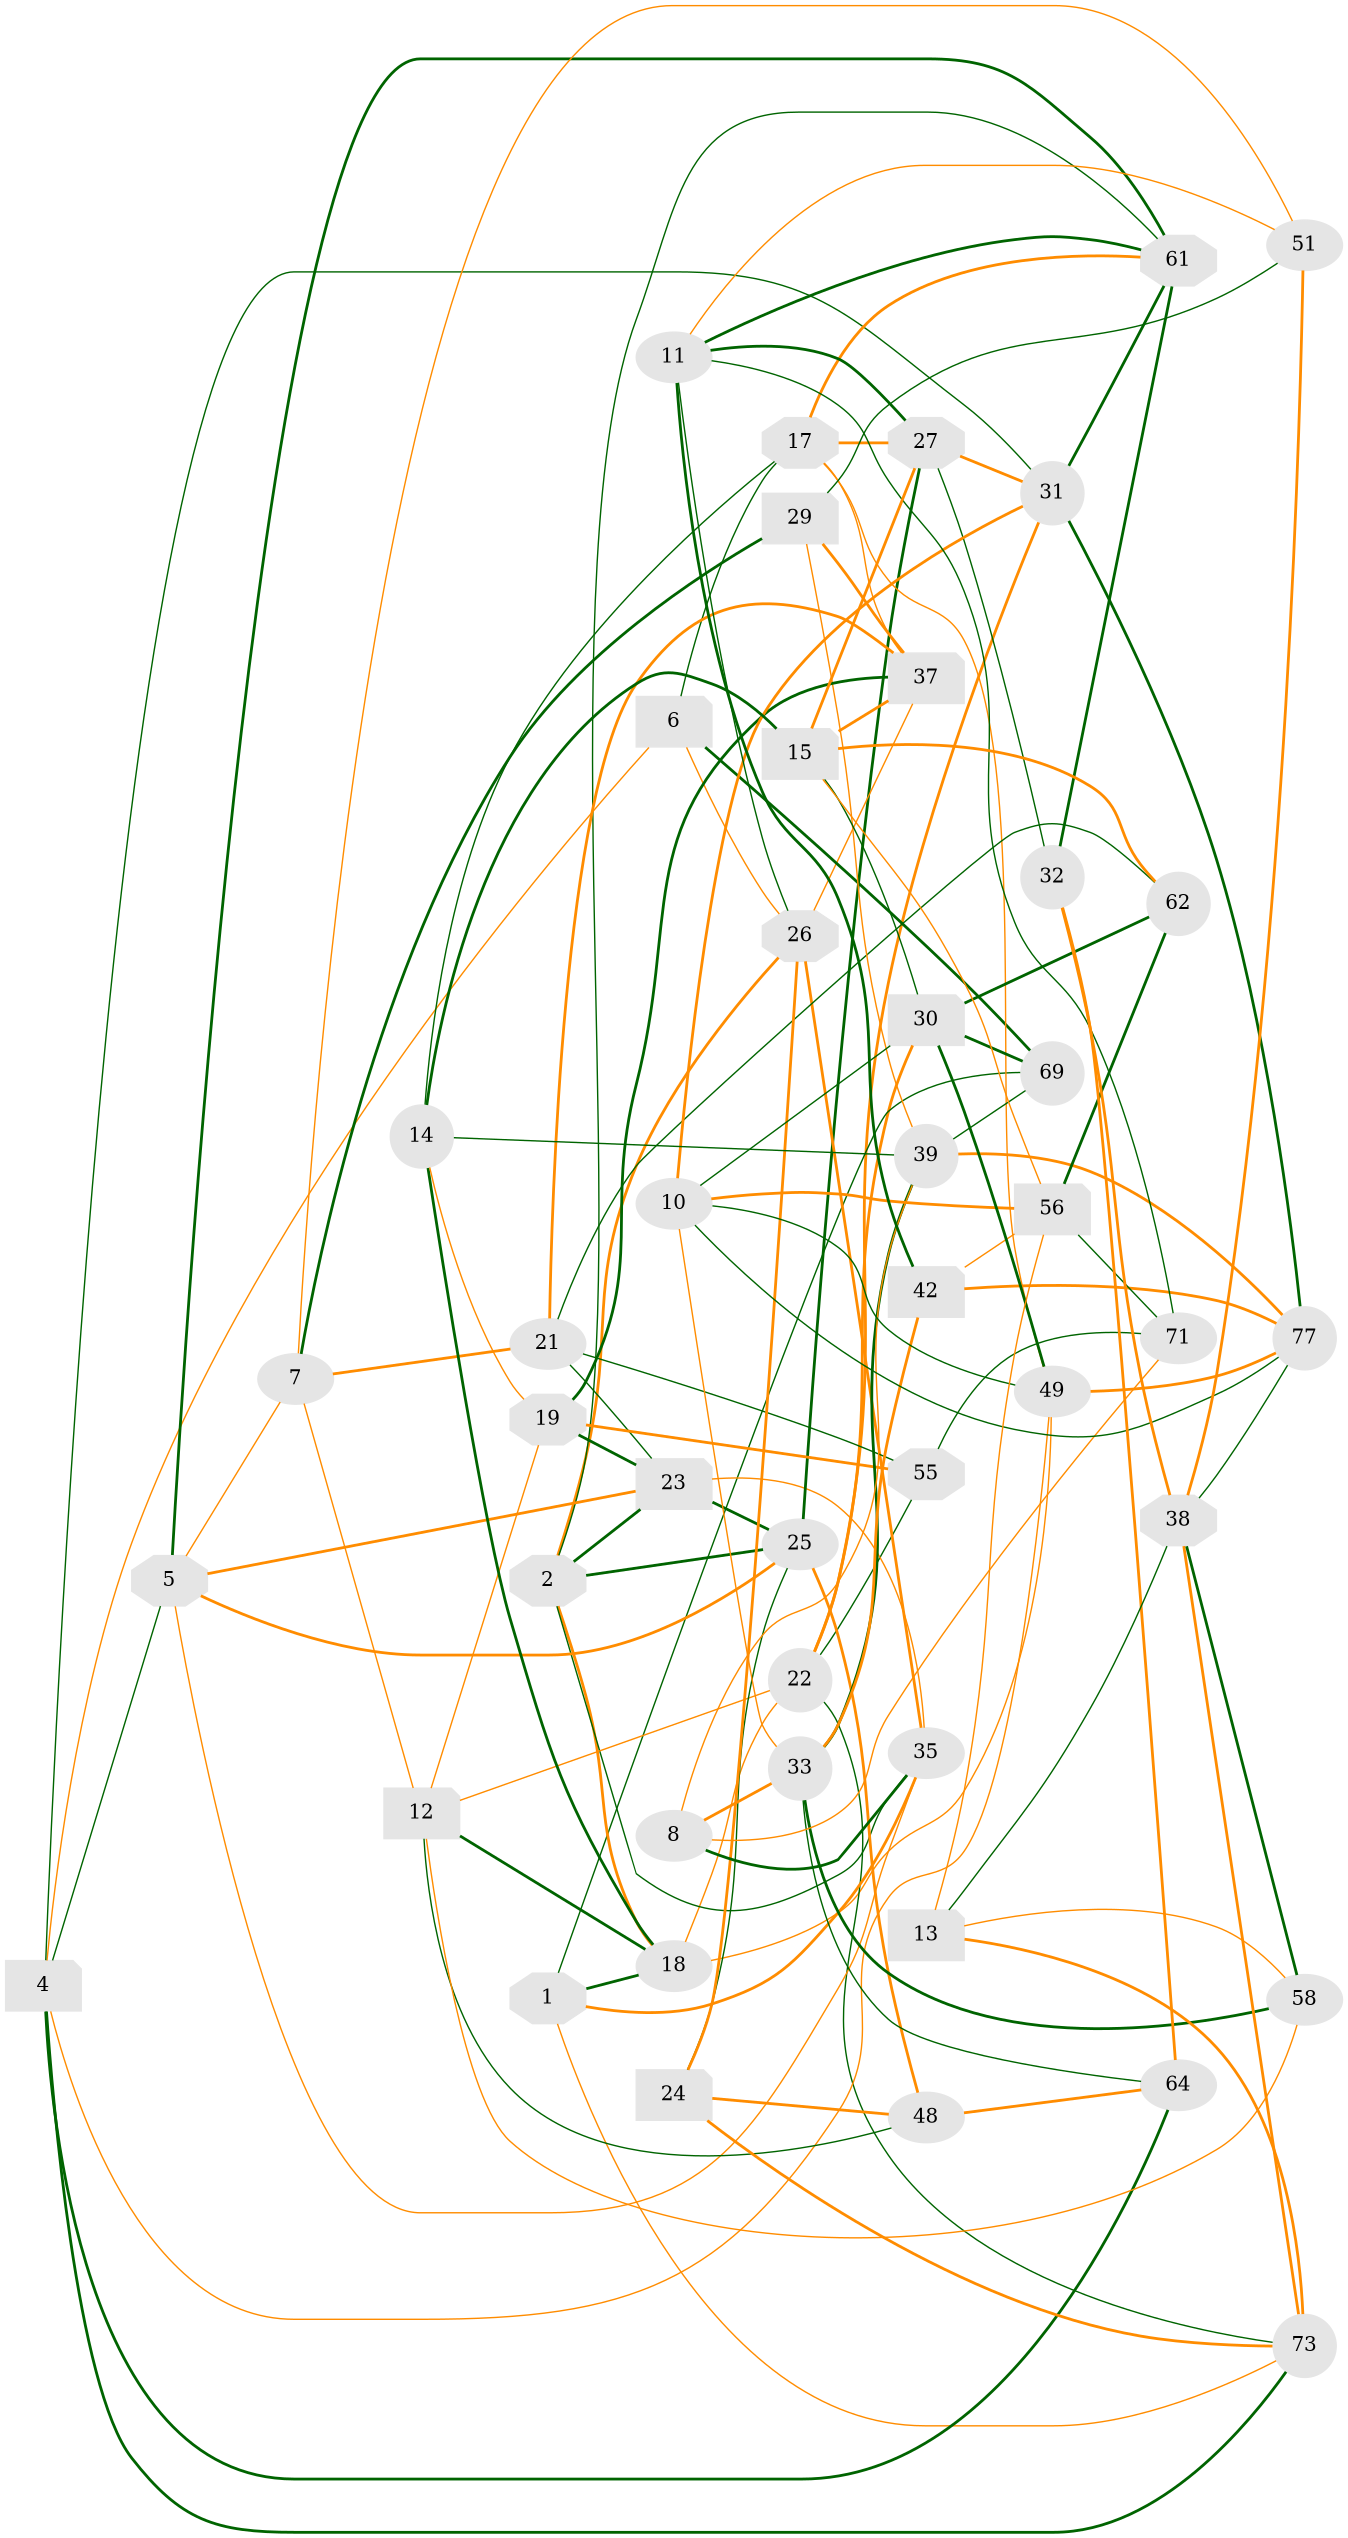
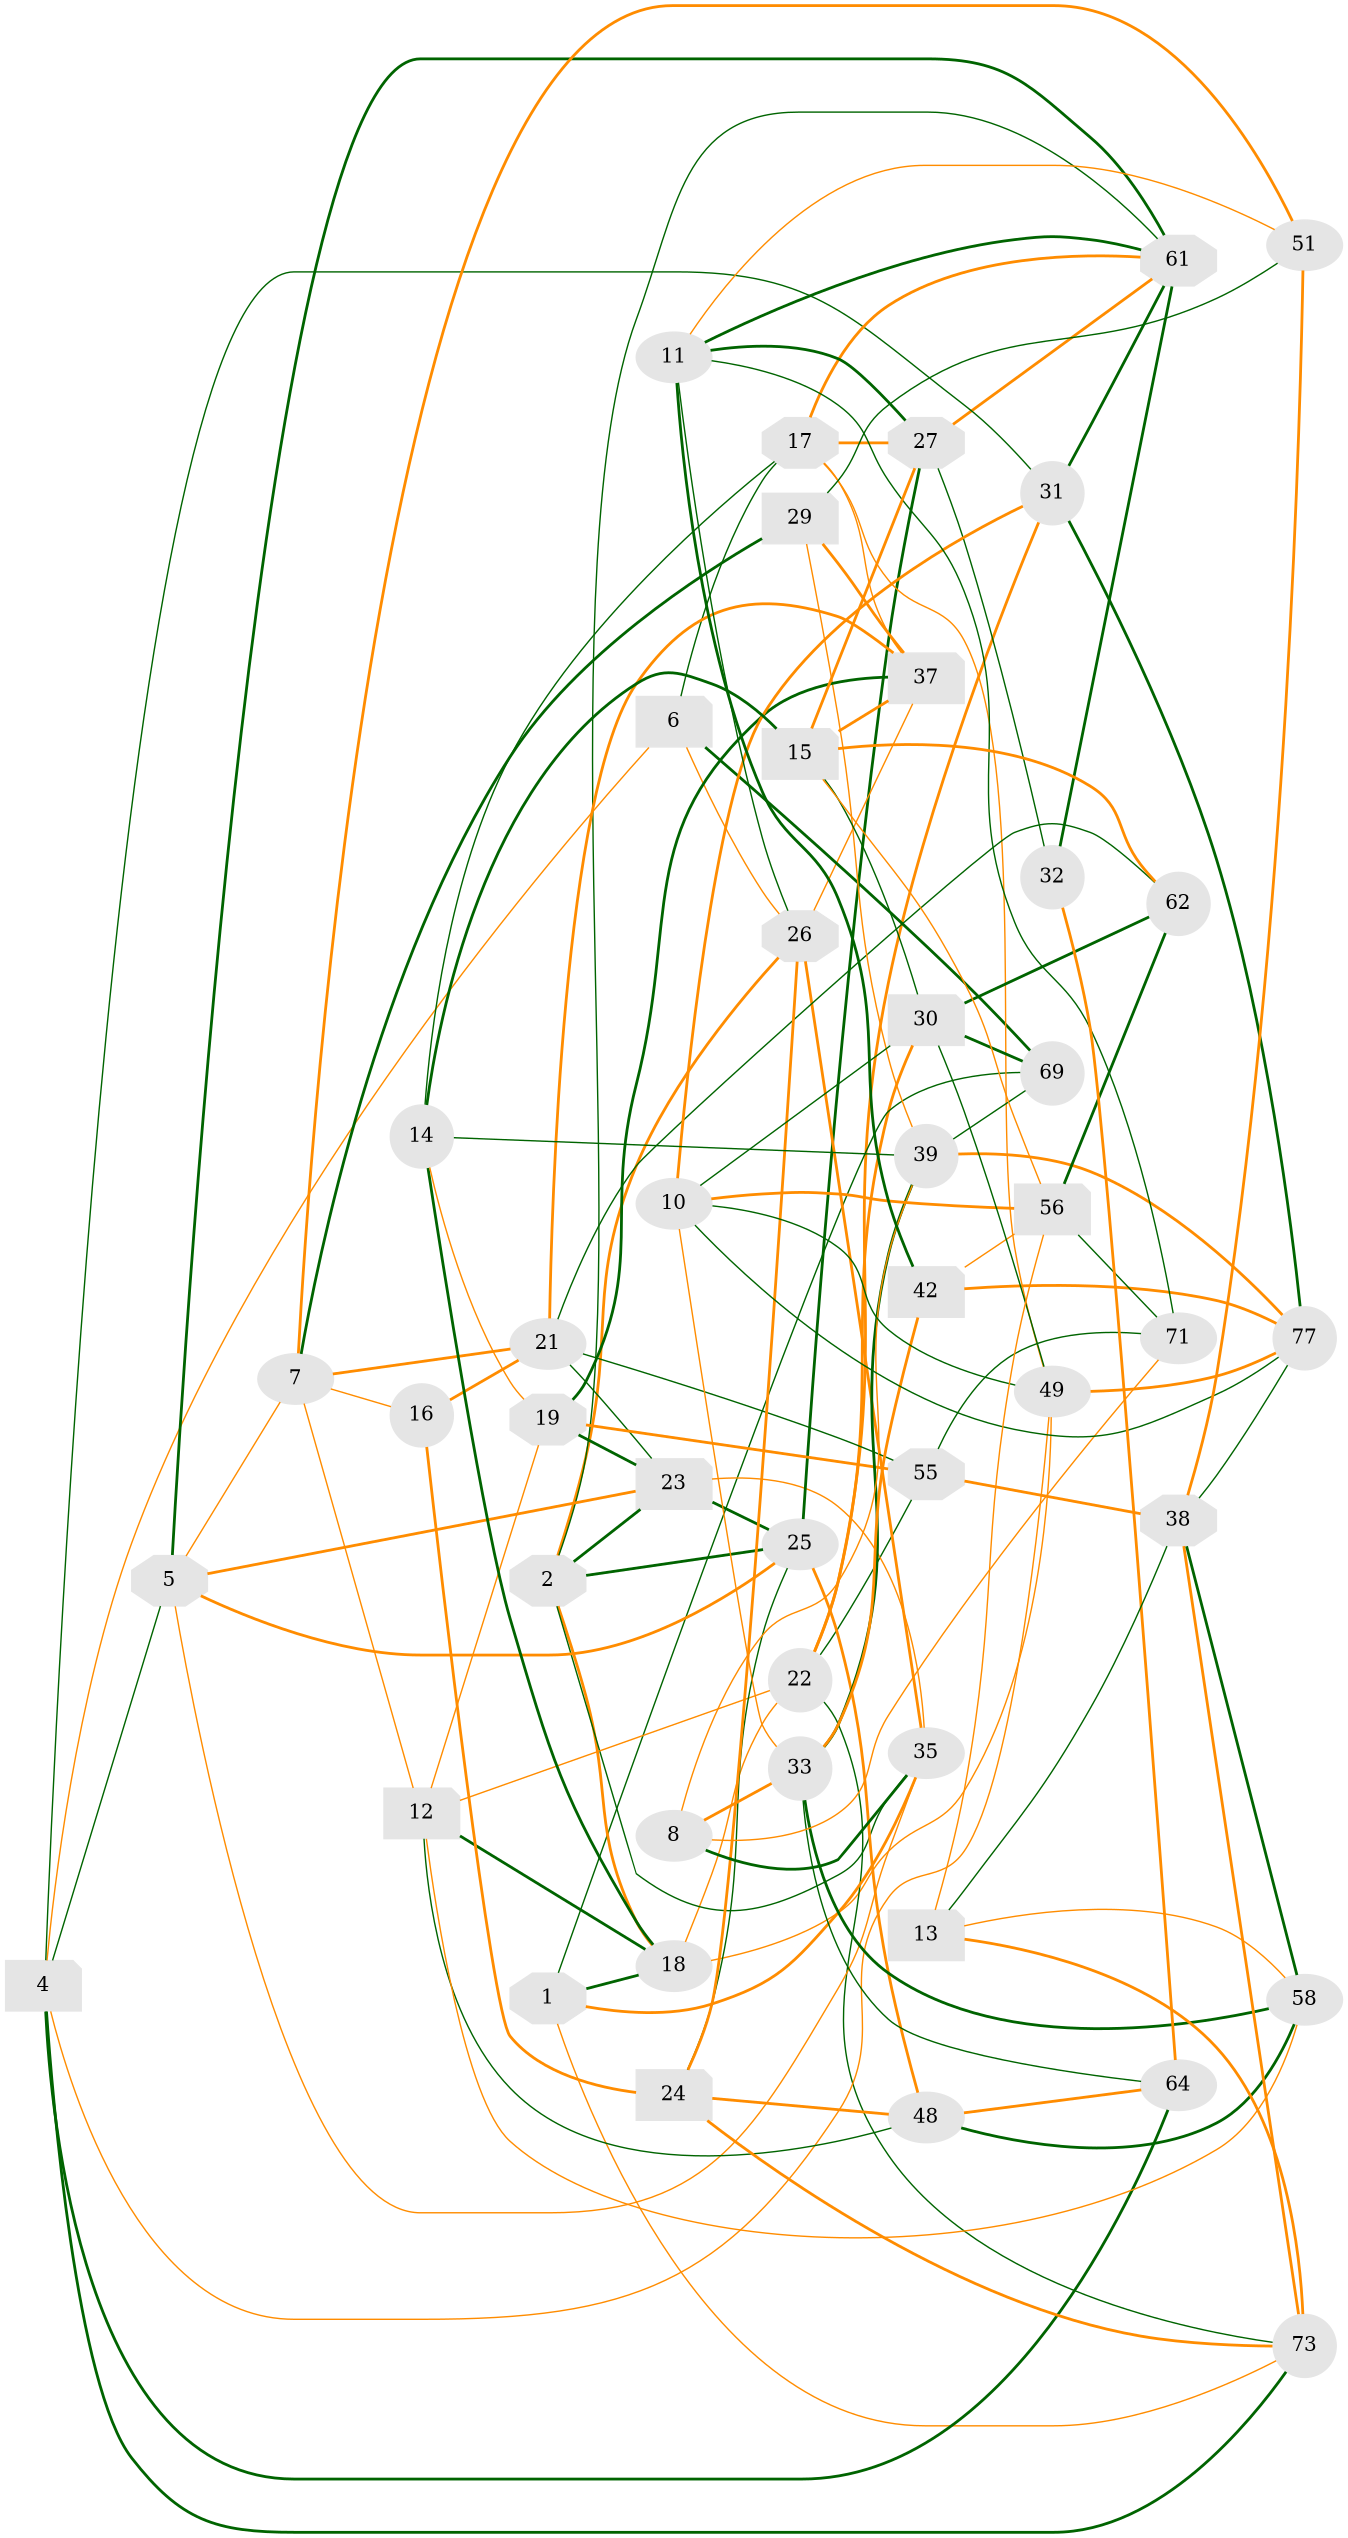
edge "51" -- "7": style solid -> bold
edge "27" -- "31": now "27" -- "61"
edge "30" -- "49": style bold -> solid
edge "32" -- "38": now "55" -- "38"
node "16": added
edge "58" -- "48": added
